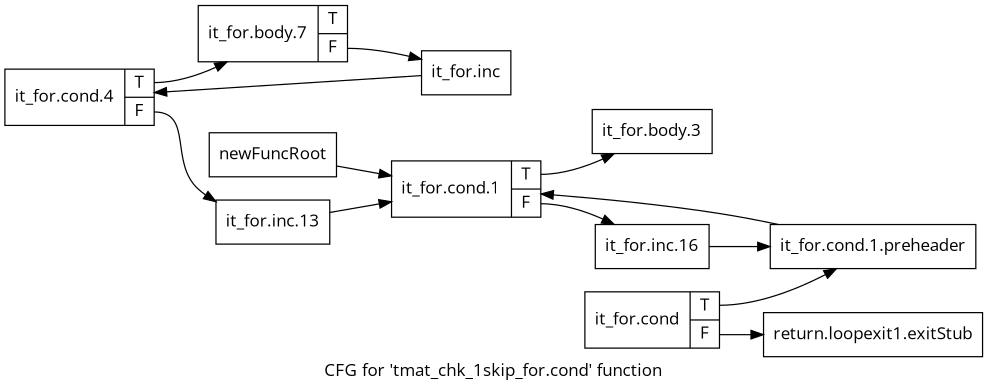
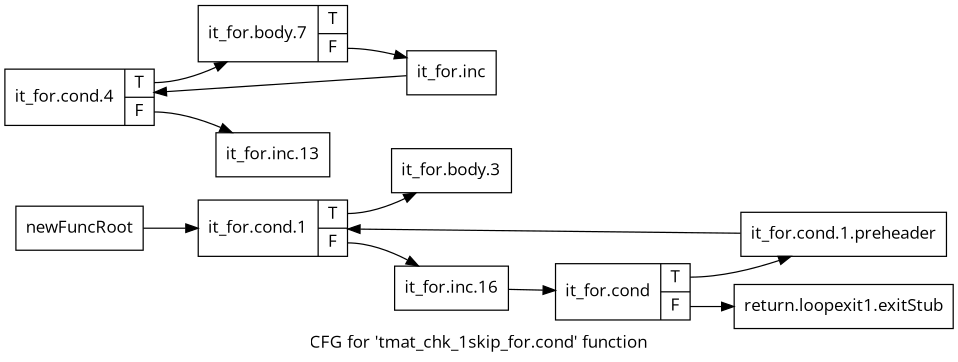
edge "it_for.inc.13" -> "it_for.cond.1": removed
edge "it_for.inc.16" -> "it_for.cond.1.preheader": now "it_for.inc.16" -> "it_for.cond"
